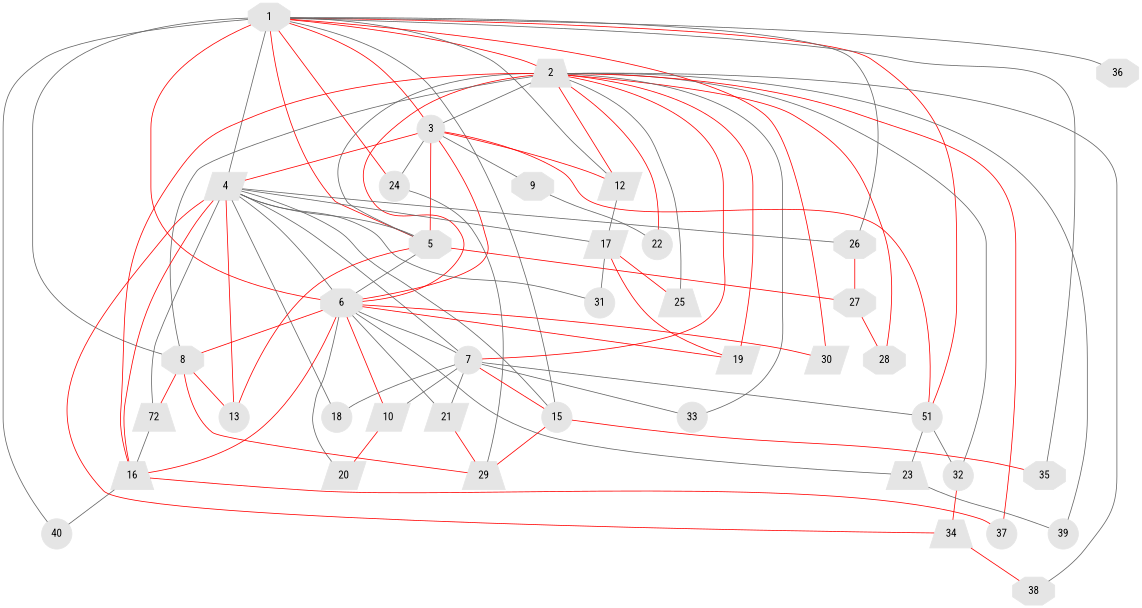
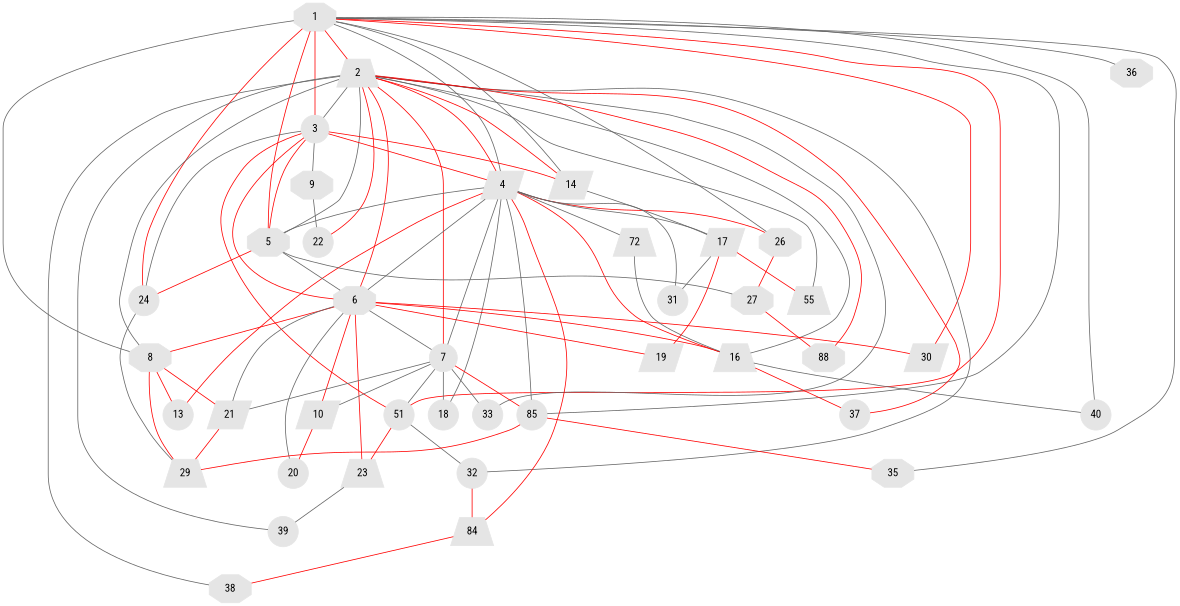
edge "2" -- "16": color red -> gray40
edge "2" -- "19": now "2" -- "4"
node "12": label "12" -> "14"
edge "1" -- "6": removed
edge "4" -- "26": color gray40 -> red
edge "5" -- "27": color red -> gray40
node "25": label "25" -> "55"
edge "5" -- "13": now "5" -- "24"
node "28": label "28" -> "88"
edge "8" -- "72": now "8" -- "21"
node "15": label "15" -> "85"
edge "51" -- "23": color gray40 -> red
edge "6" -- "23": color gray40 -> red
node "20": shape parallelogram -> circle
node "34": label "34" -> "84"
